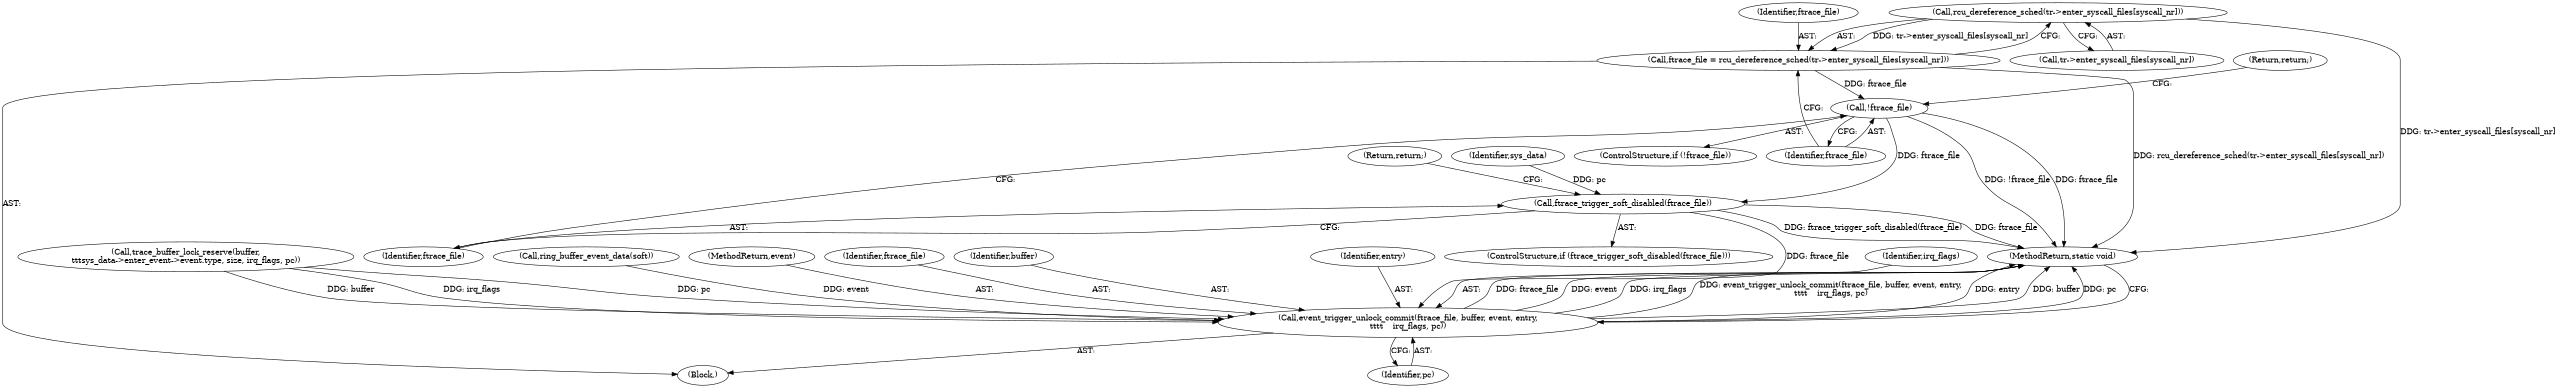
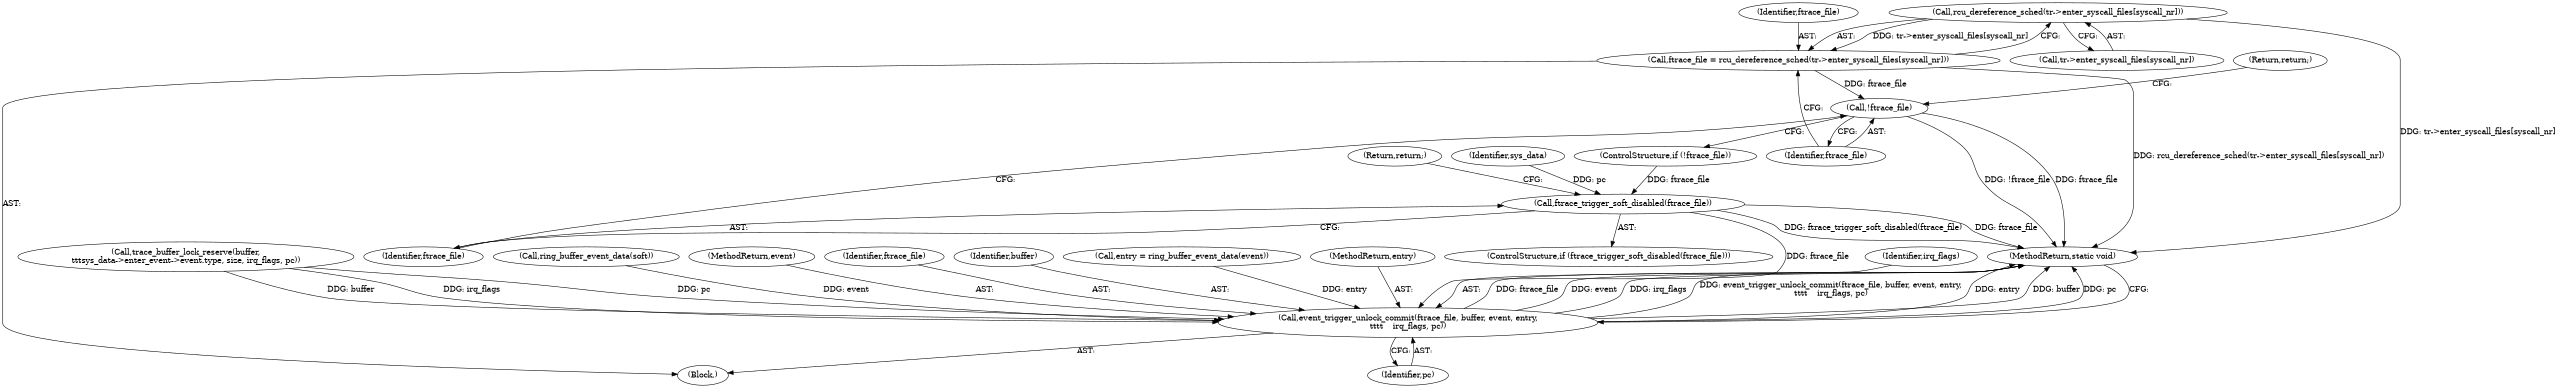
edge "(Call,!ftrace_file)" -> "(ControlStructure,if (!ftrace_file))": label "AST: " -> "CFG: "
edge "(Call,!ftrace_file)" -> "(Call,ftrace_trigger_soft_disabled(ftrace_file))": now "(ControlStructure,if (!ftrace_file))" -> "(Call,ftrace_trigger_soft_disabled(ftrace_file))"
node "(Call,entry = ring_buffer_event_data(event))": added
node "(Identifier,entry)": label "(Identifier,entry)" -> "(MethodReturn,entry)"
